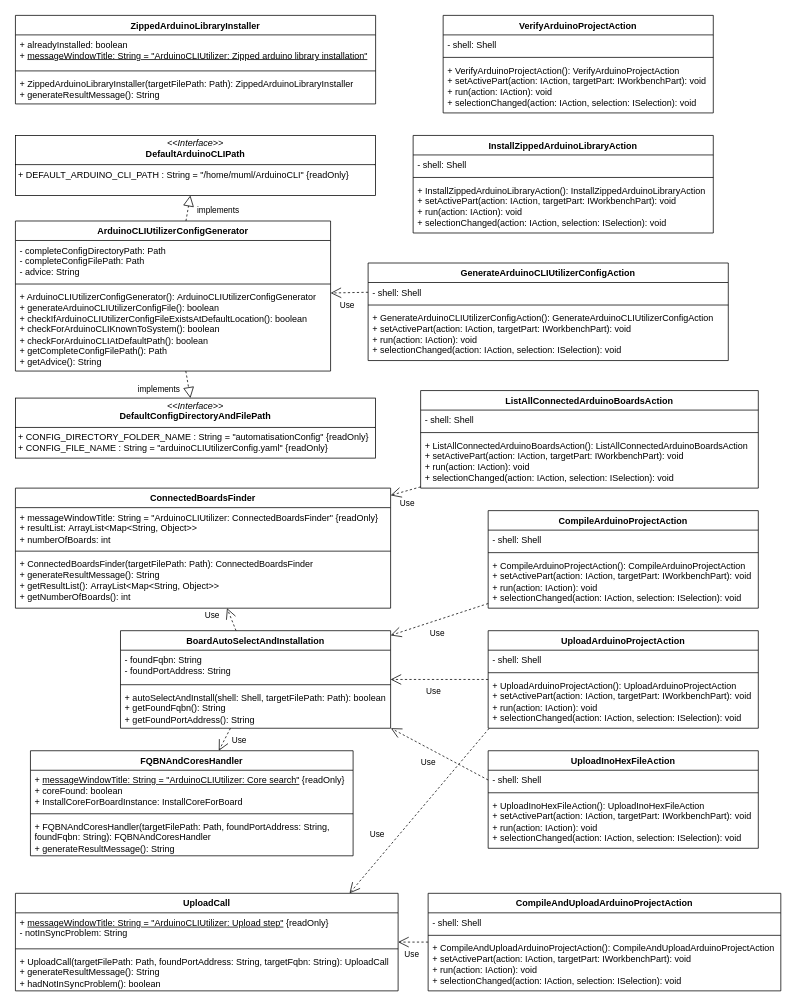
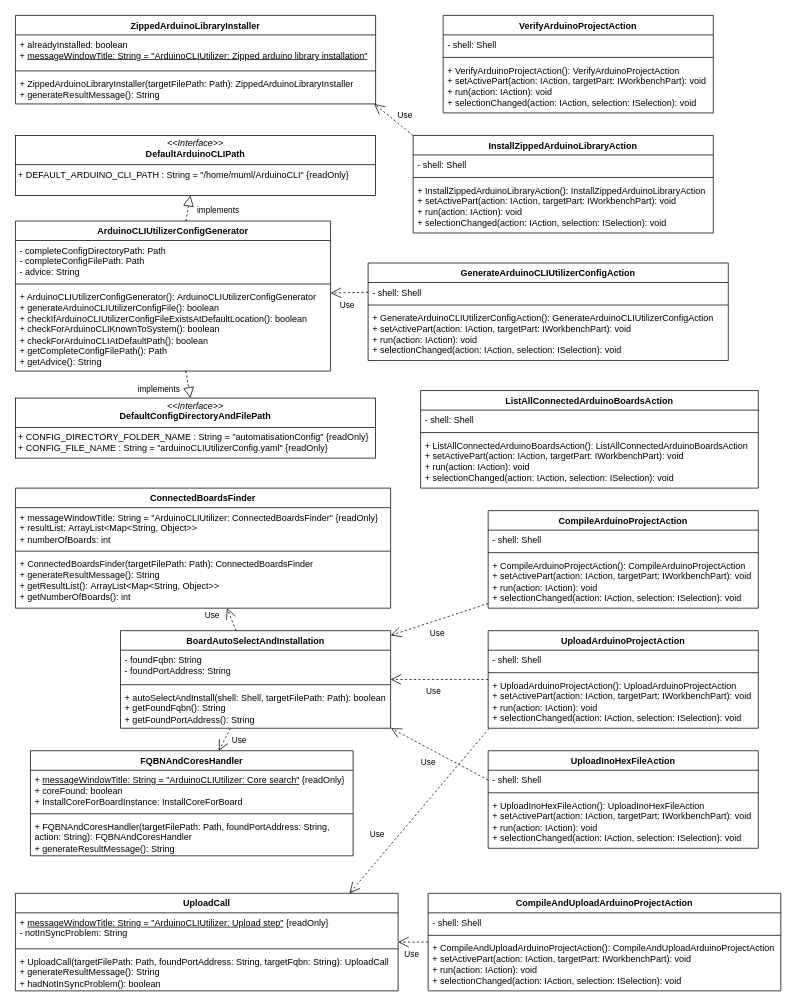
edge "InstallZippedArduinoLibraryAction" -> "+ ZippedArduinoLibraryInstaller(targetFilePath: Path): ZippedArduinoLibraryInstaller + generateResultMessage(): String": added, label "Use"
edge "ListAllConnectedArduinoBoardsAction" -> "ConnectedBoardsFinder": removed, label "Use"
node "+ FQBNAndCoresHandler(targetFilePath: Path, foundPortAddress: String, foundFqbn: String): FQBNAndCoresHandler + generateResultMessage(): String": label "+ FQBNAndCoresHandler(targetFilePath: Path, foundPortAddress: String, foundFqbn: String): FQBNAndCoresHandler + generateResultMessage(): String" -> "+ FQBNAndCoresHandler(targetFilePath: Path, foundPortAddress: String, action: String): FQBNAndCoresHandler + generateResultMessage(): String"
